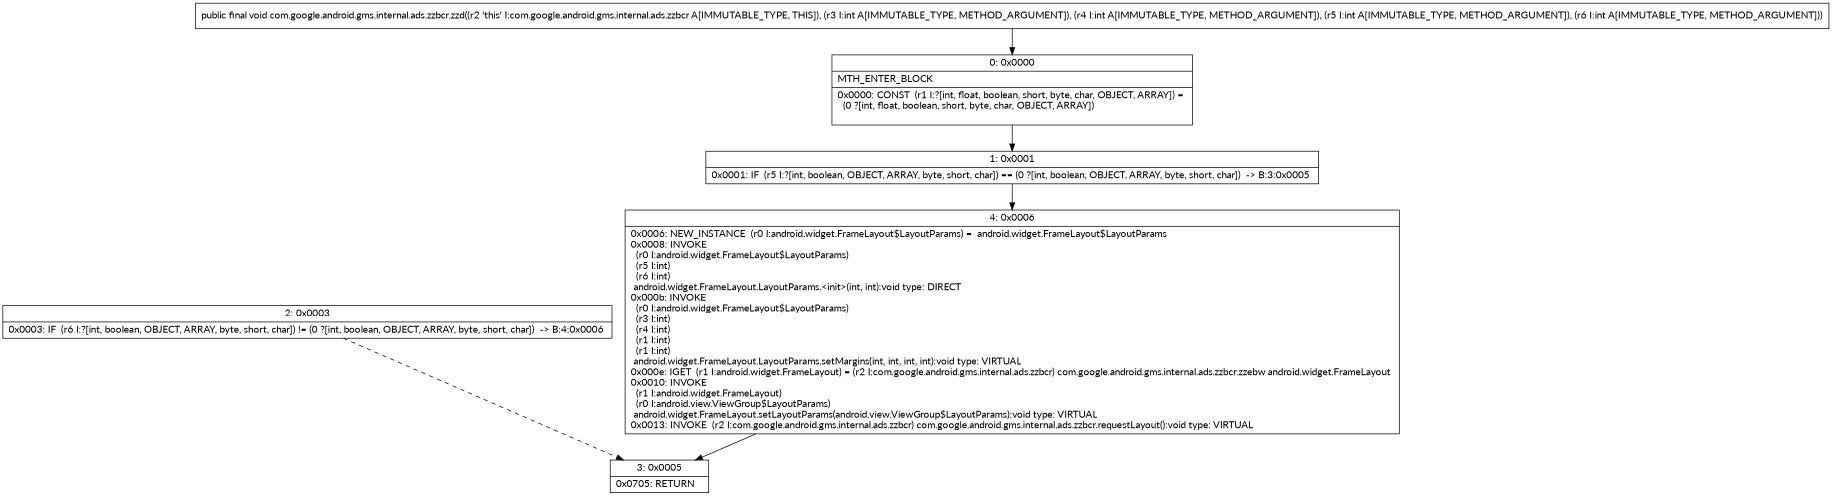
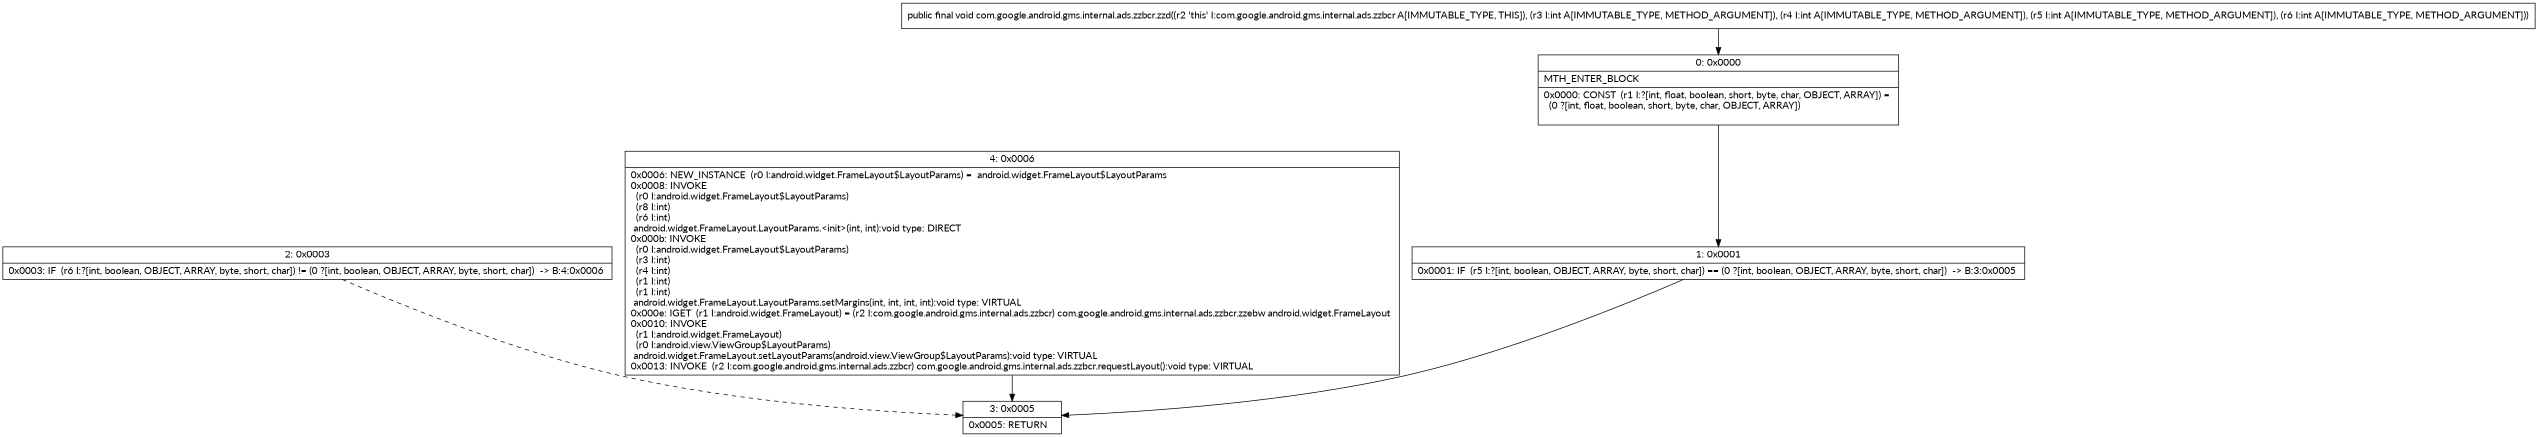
edge "1: 0x0001" -> "4: 0x0006": now "1: 0x0001" -> "3: 0x0005"
node "4: 0x0006": text "(r5 I:int)" -> "(r8 I:int)"
node "3: 0x0005": text "0x0705: RETURN" -> "0x0005: RETURN"
